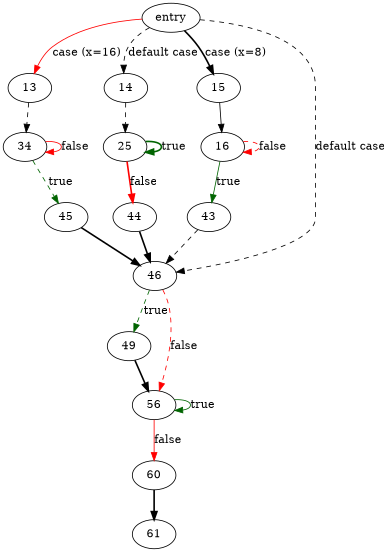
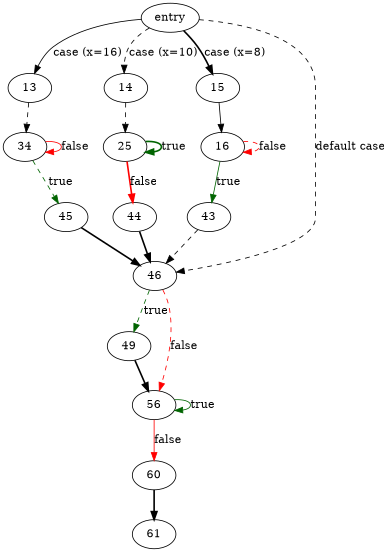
edge "entry" -> "13": color red -> black
edge "entry" -> "14": label "default case" -> "case (x=10)"
